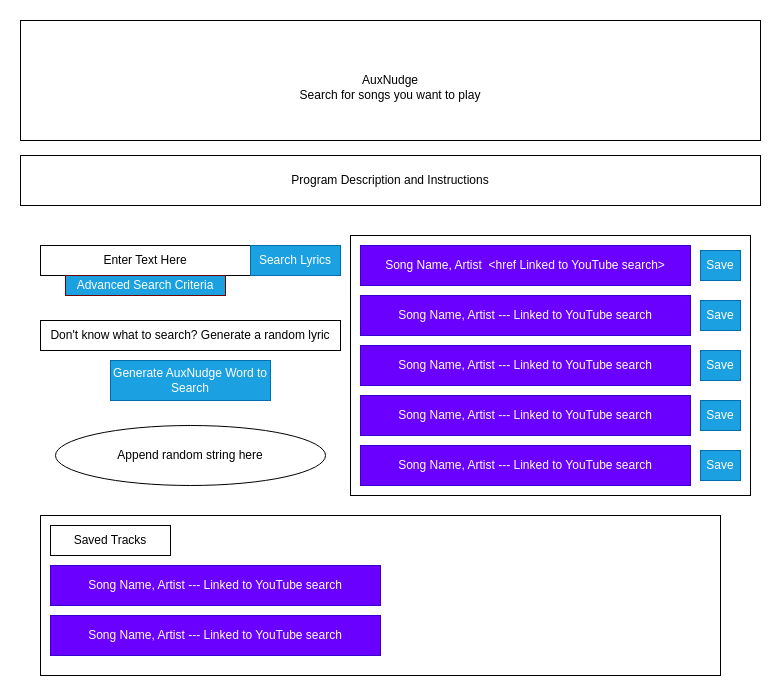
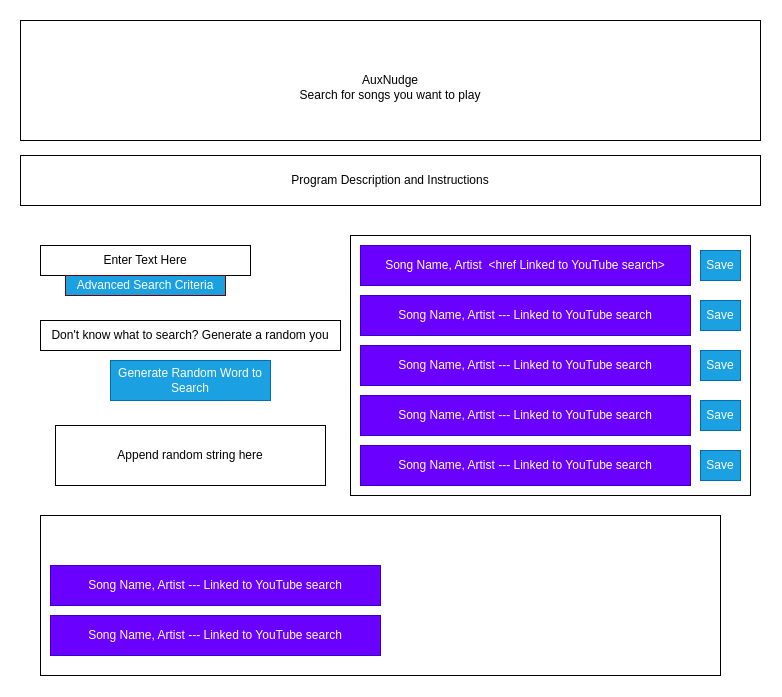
node "Search Lyrics": removed
node "Don't know what to search? Generate a random lyric": label "Don't know what to search? Generate a random lyric" -> "Don't know what to search? Generate a random you"
node "Generate AuxNudge Word to Search": label "Generate AuxNudge Word to Search" -> "Generate Random Word to Search"
node "Append random string here": shape ellipse -> rectangle
node "Saved Tracks": removed
